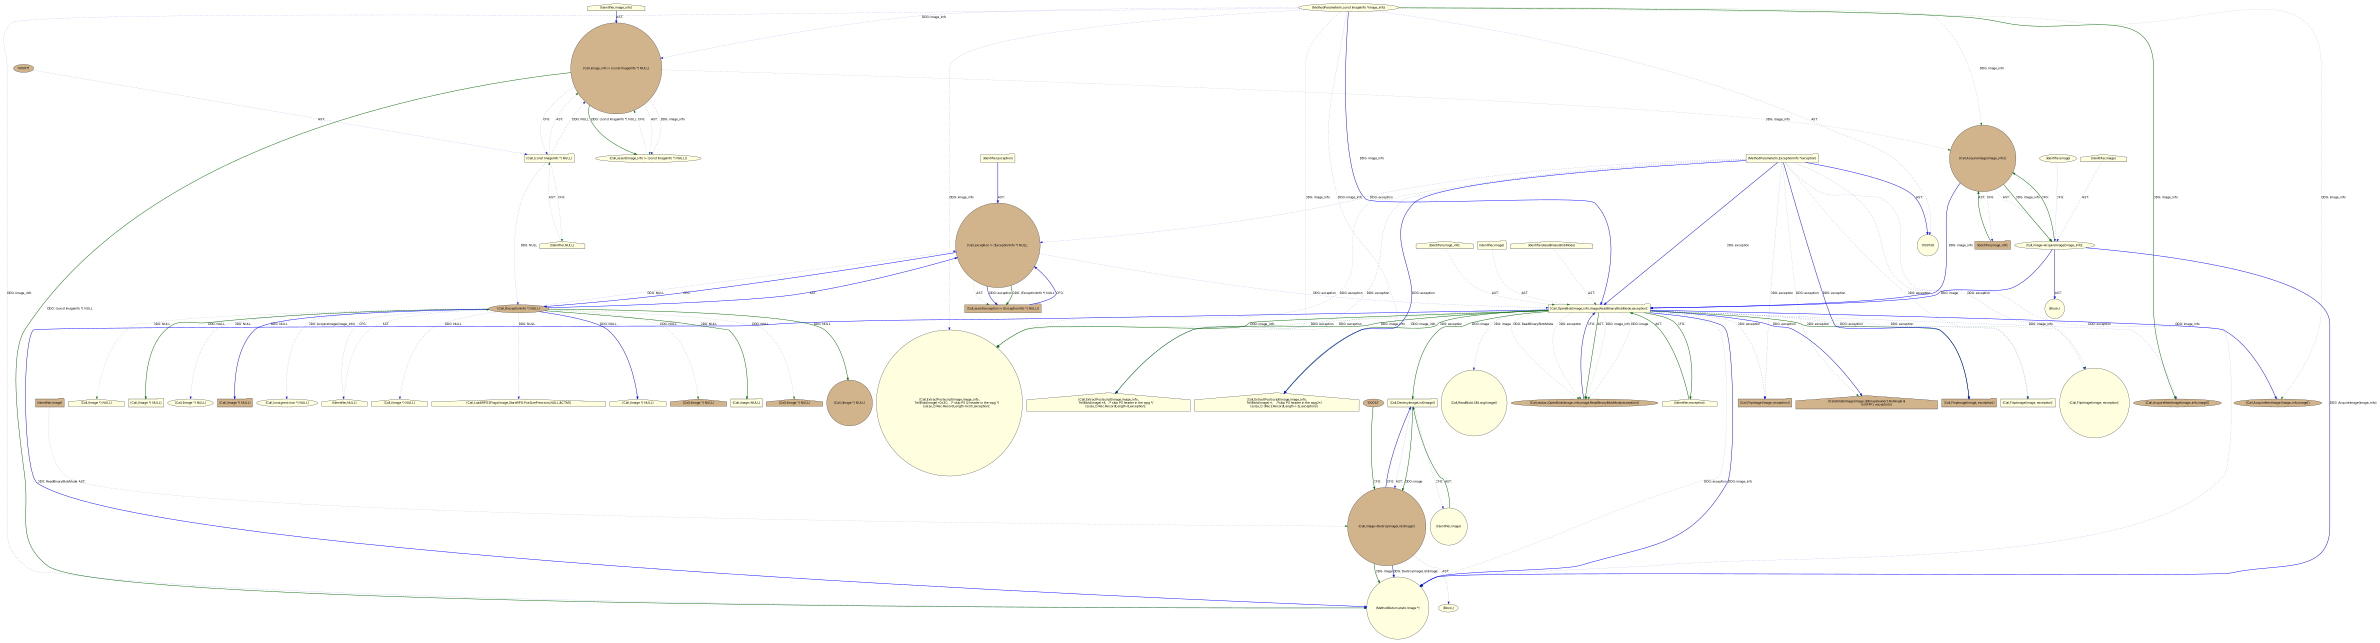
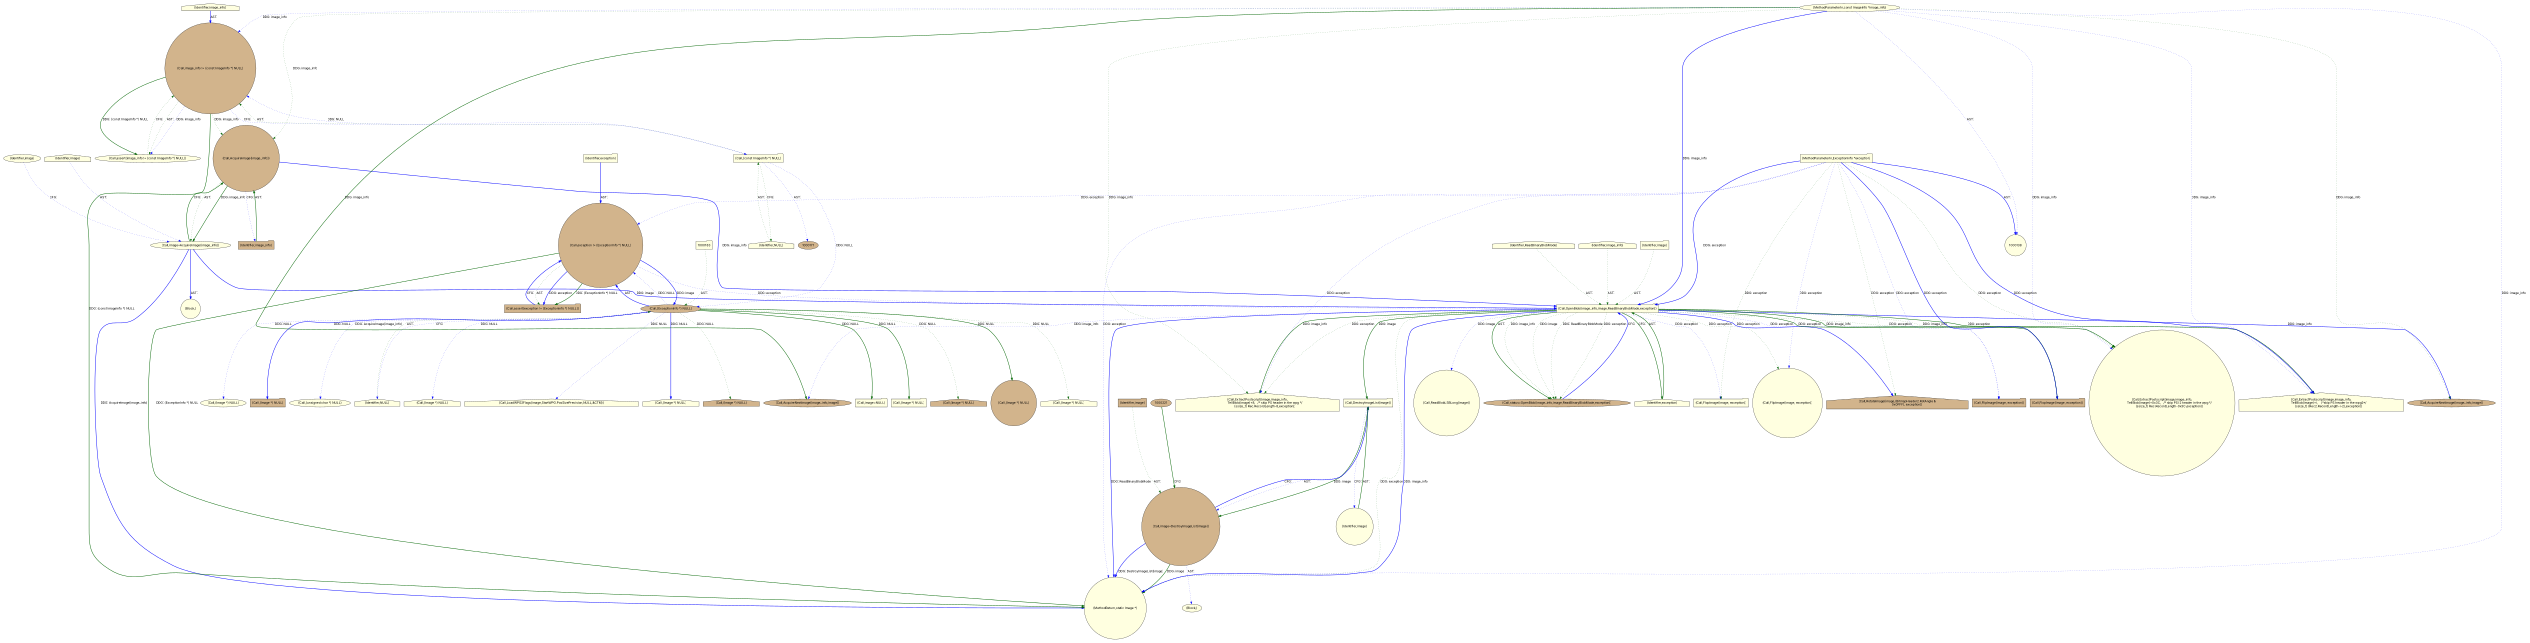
edge "1000171" -> "(Call,(const ImageInfo *) NULL)": reversed
node "1000183": added
edge "(Call,exception != (ExceptionInfo *) NULL)" -> "(Call,(ExceptionInfo *) NULL)": label "CFG: " -> "DDG: image"
edge "(Call,exception != (ExceptionInfo *) NULL)" -> "(MethodReturn,static Image *)": added, label "DDG: (ExceptionInfo *) NULL"
